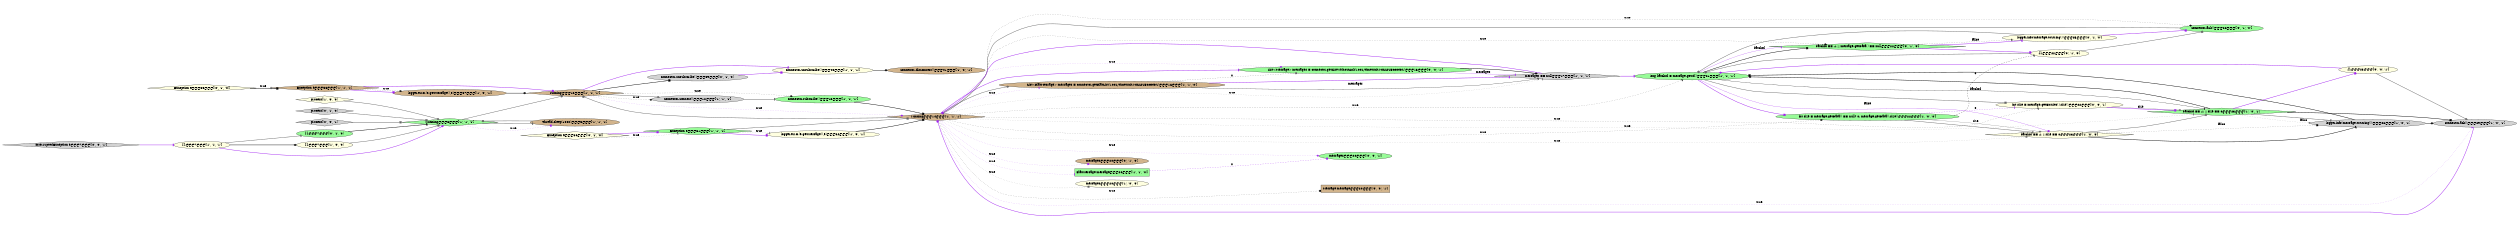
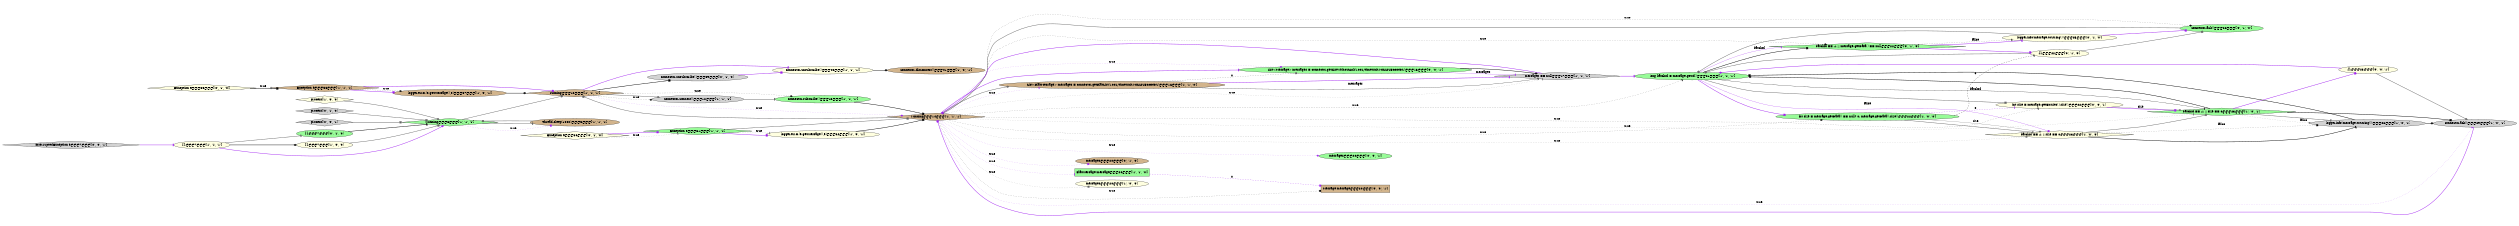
edge "FlatMessage message@@@20@@@['1', '1', '0']" -> "messages@@@20@@@['0', '0', '1']": now "FlatMessage message@@@20@@@['1', '1', '0']" -> "Message message@@@20@@@['0', '0', '1']"
